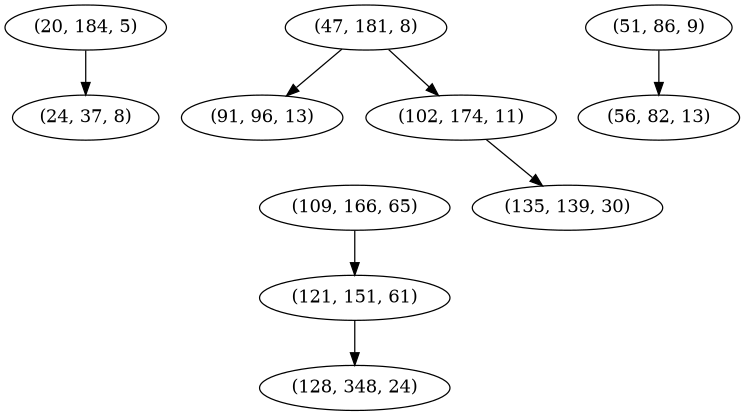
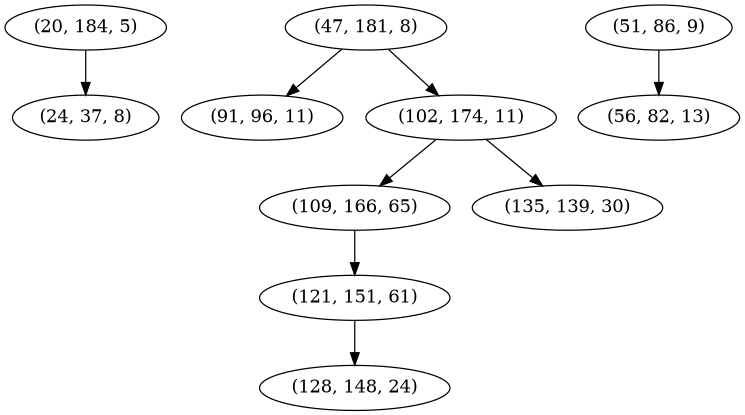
node "(91, 96, 13)": label "(91, 96, 13)" -> "(91, 96, 11)"
edge "(102, 174, 11)" -> "(109, 166, 65)": added
node "(128, 348, 24)": label "(128, 348, 24)" -> "(128, 148, 24)"
